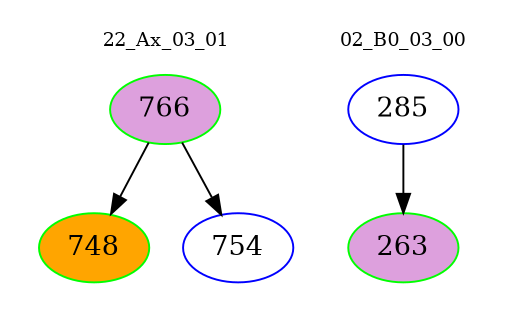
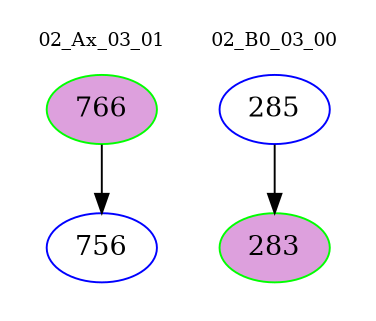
cluster "22_Ax_03_01": label "22_Ax_03_01" -> "02_Ax_03_01"
node "748": removed
node "754": label "754" -> "756"
node "263": label "263" -> "283"
